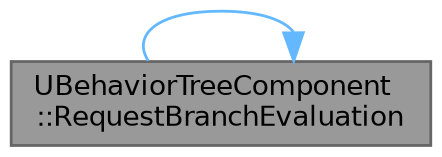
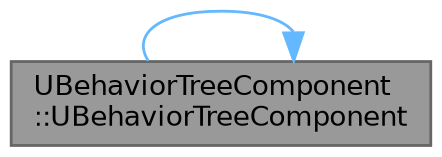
node "UBehaviorTreeComponent ::RequestBranchEvaluation": label "UBehaviorTreeComponent ::RequestBranchEvaluation" -> "UBehaviorTreeComponent ::UBehaviorTreeComponent"
